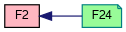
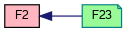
node "F24": label "F24" -> "F23"
